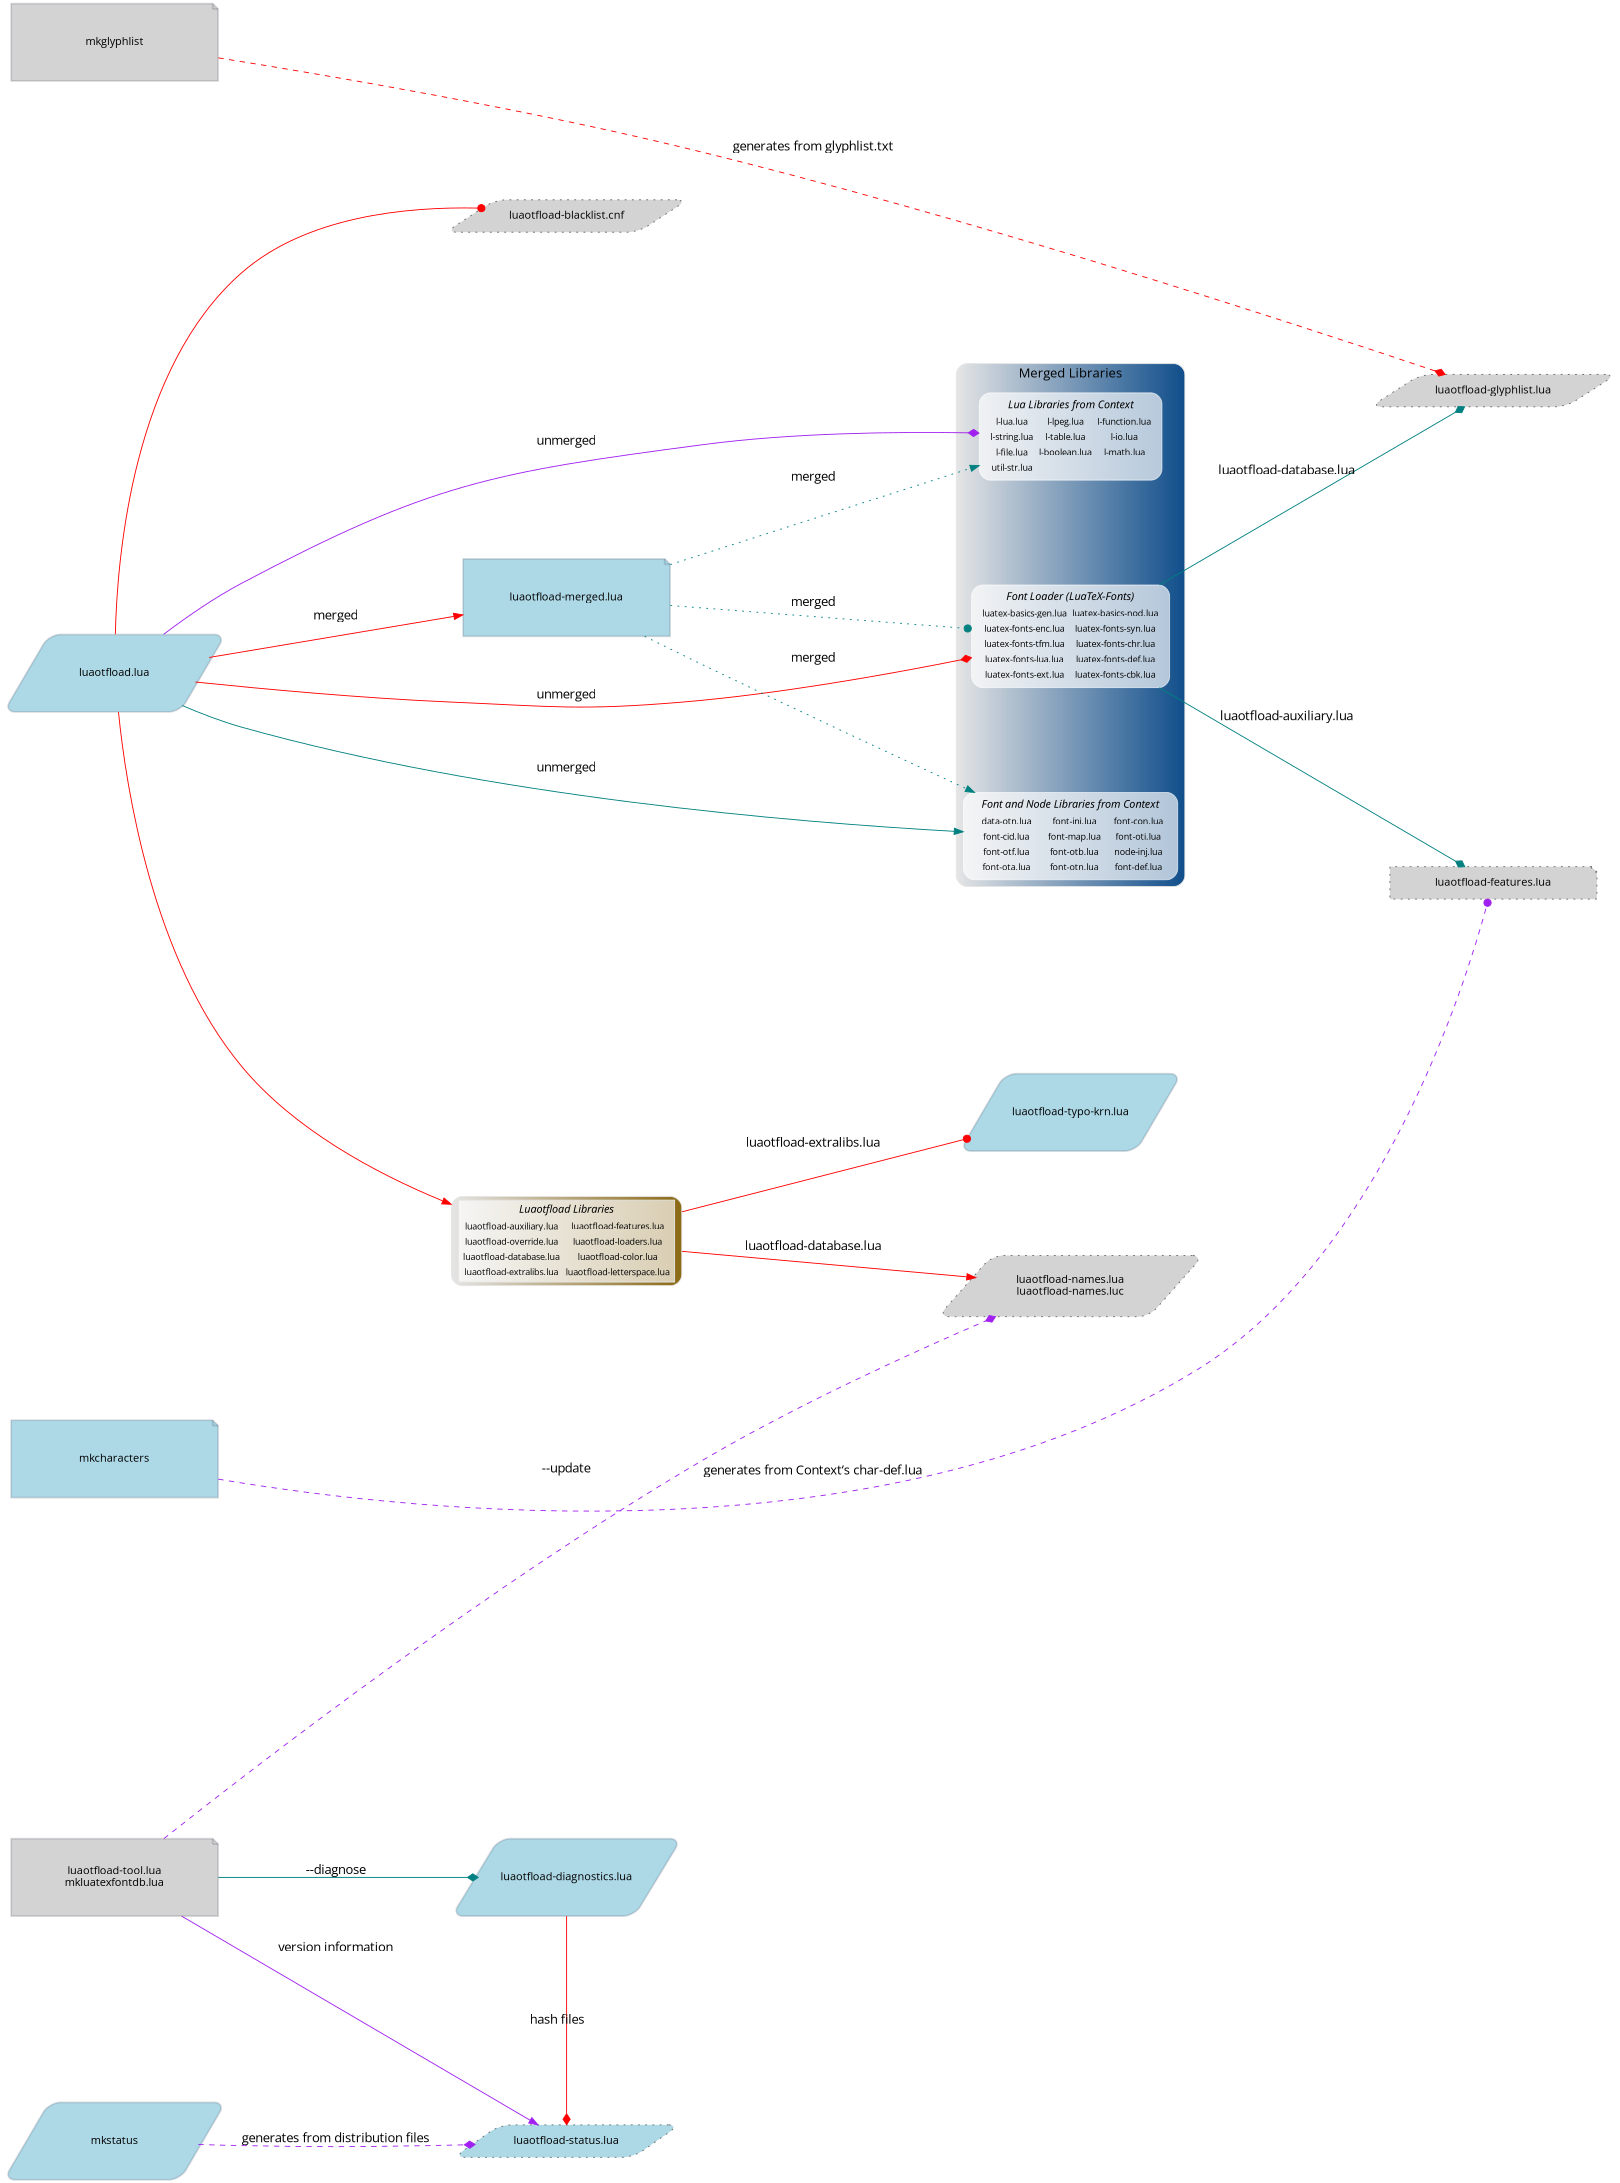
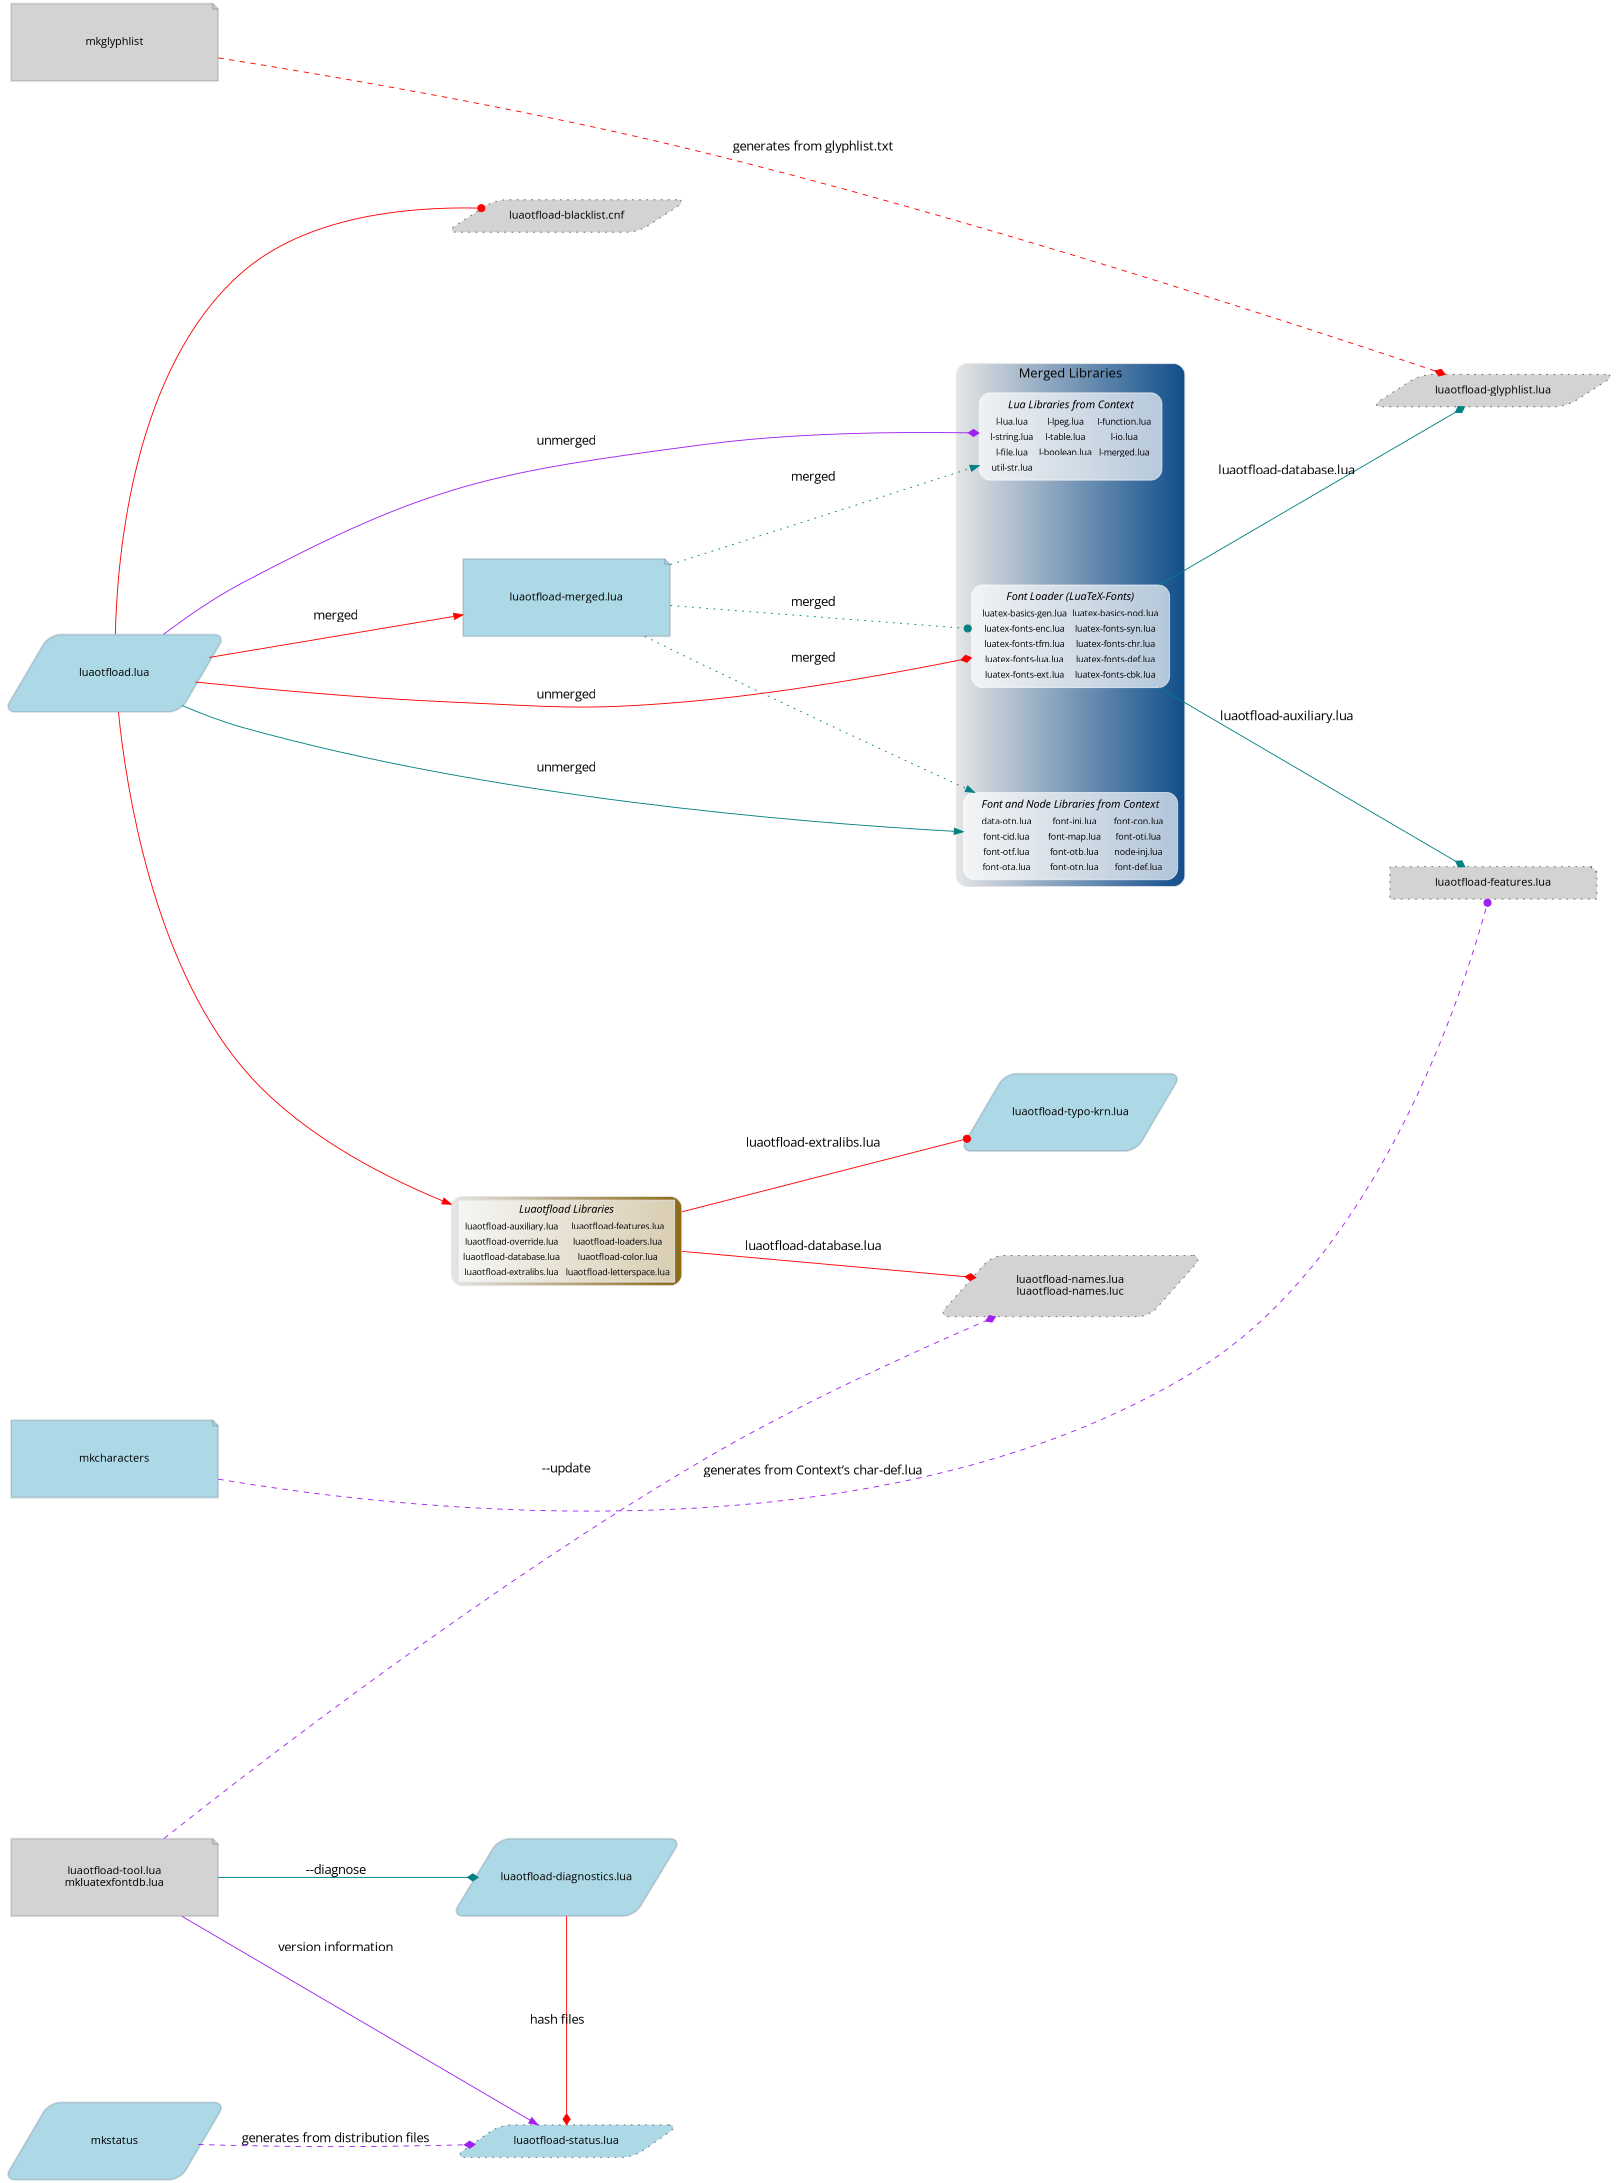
node "Lua Libraries from Context": text "l-math.lua" -> "l-merged.lua"
edge "Luaotfload Libraries" -> "luaotfload-names.lua luaotfload-names.luc": arrowhead normal -> diamond
